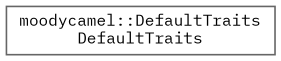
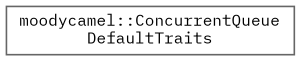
node "moodycamel::DefaultTraits DefaultTraits": label "moodycamel::DefaultTraits DefaultTraits" -> "moodycamel::ConcurrentQueue DefaultTraits"
